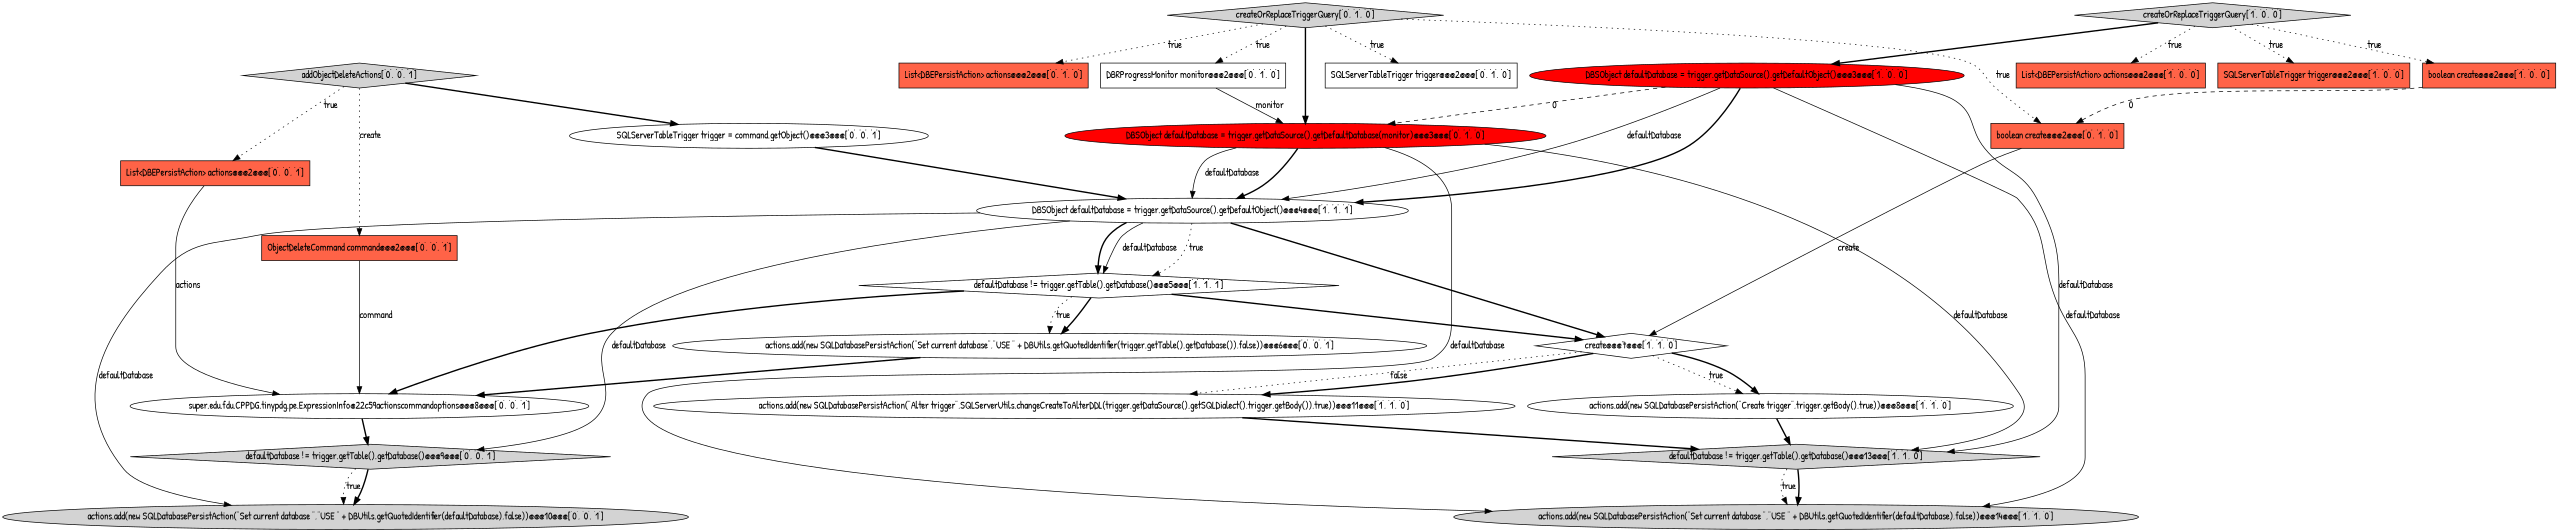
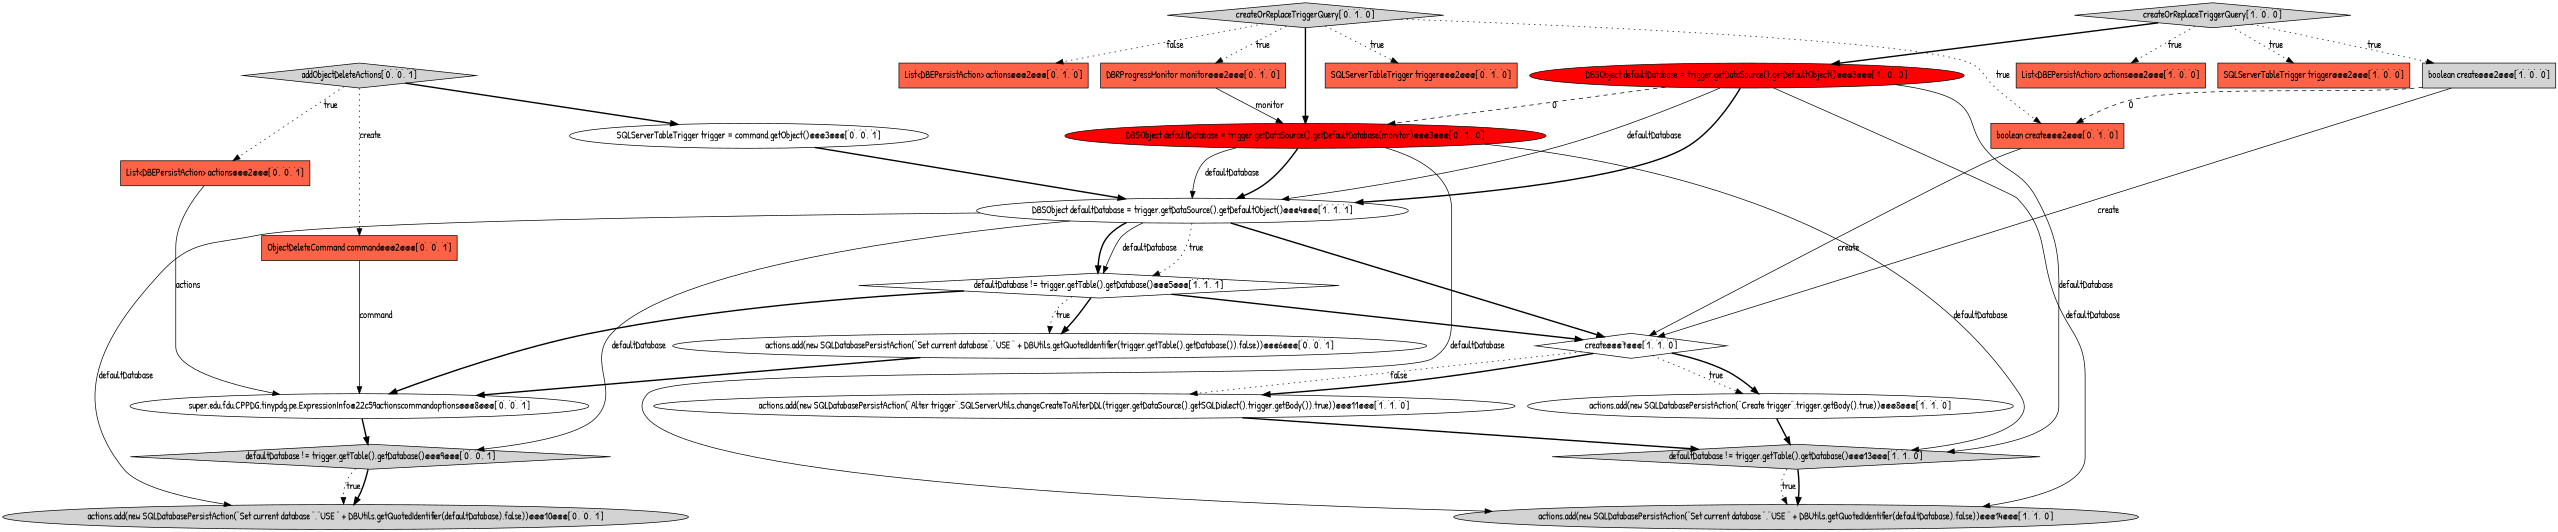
edge "createOrReplaceTriggerQuery['0', '1', '0']" -> "List<DBEPersistAction> actions@@@2@@@['0', '1', '0']": label "true" -> "false"
node "DBRProgressMonitor monitor@@@2@@@['0', '1', '0']": fillcolor white -> tomato
node "SQLServerTableTrigger trigger@@@2@@@['0', '1', '0']": fillcolor white -> tomato
node "boolean create@@@2@@@['1', '0', '0']": fillcolor tomato -> lightgray
edge "boolean create@@@2@@@['1', '0', '0']" -> "create@@@7@@@['1', '1', '0']": added, label "create"
